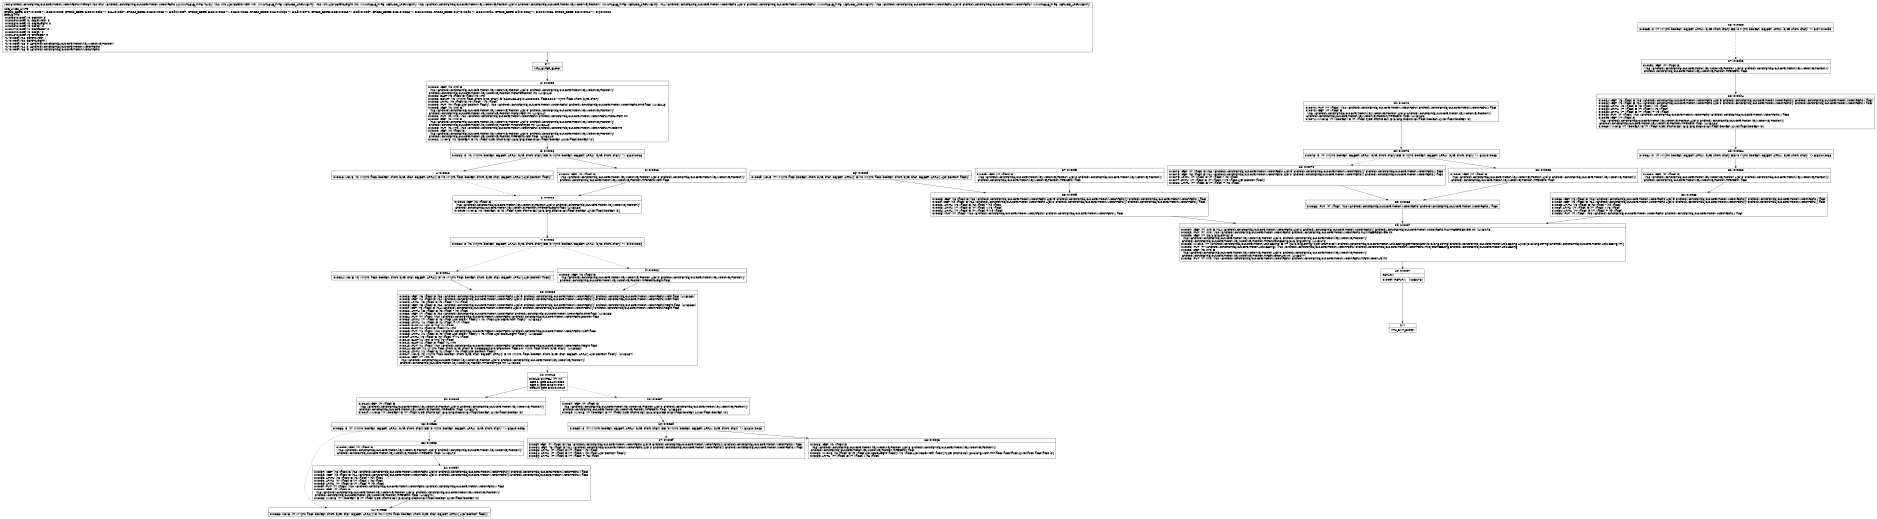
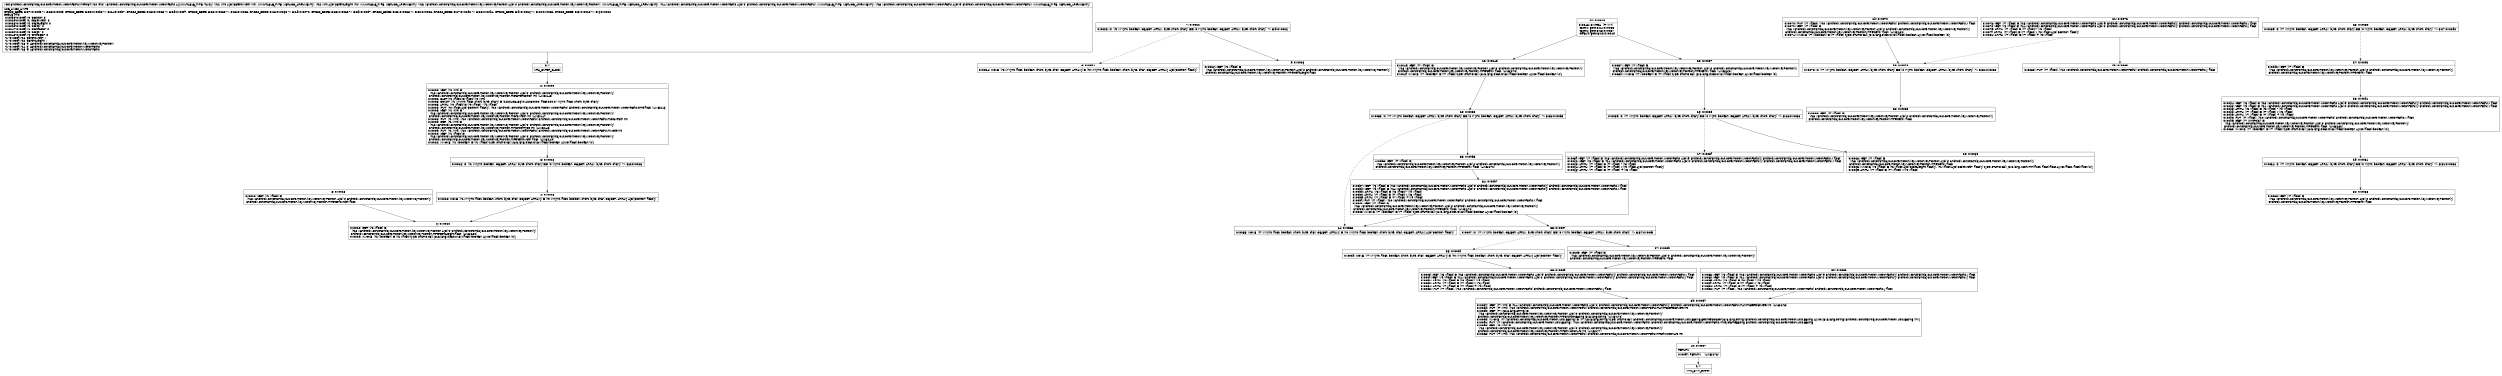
node "28: 0x0094": text "0x009e: IGET  (r7 I:float) =" -> "0x009e: IGET  (r7 I:initPolar) ="
edge "20: 0x0078" -> "21: 0x007a": reversed
edge "3: 0x0016" -> "5: 0x001a": removed
node "37: 0x00cb": text "0x00cb: IGET  (r7 I:float) =" -> "0x02cb: IGET  (r7 I:float) ="
edge "4: 0x0018" -> "6: 0x001c": style dashed -> solid
edge "31: 0x00a8" -> "32: 0x00aa": removed
edge "22: 0x0083" -> "23: 0x0085": removed
edge "23: 0x0085" -> "39: 0x00d7": removed
edge "6: 0x001c" -> "7: 0x0022": removed
node "35: 0x00c7": added
edge "7: 0x0022" -> "9: 0x0026": style dashed -> solid
node "40: 0x00e7": text "0x00e7: RETURN    (USE:178)" -> "0x00e7: RETURN    (LINE:178)"
node "10: 0x0028": removed
edge "11: 0x004a" -> "15: 0x0057": style dashed -> solid
node "18: 0x0068": text "0x0068: IGET  (r1 I:float) =" -> "0x0068: IGET  (r7 I:float) ="
node "33: 0x00b5": text "0x00b5: IGET  (r7 I:float) =" -> "4x00b5: IGET  (r7 I:float) ="
